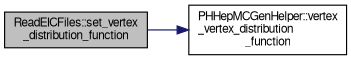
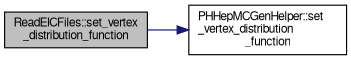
node "PHHepMCGenHelper::vertex _vertex_distribution _function": label "PHHepMCGenHelper::vertex _vertex_distribution _function" -> "PHHepMCGenHelper::set _vertex_distribution _function"
